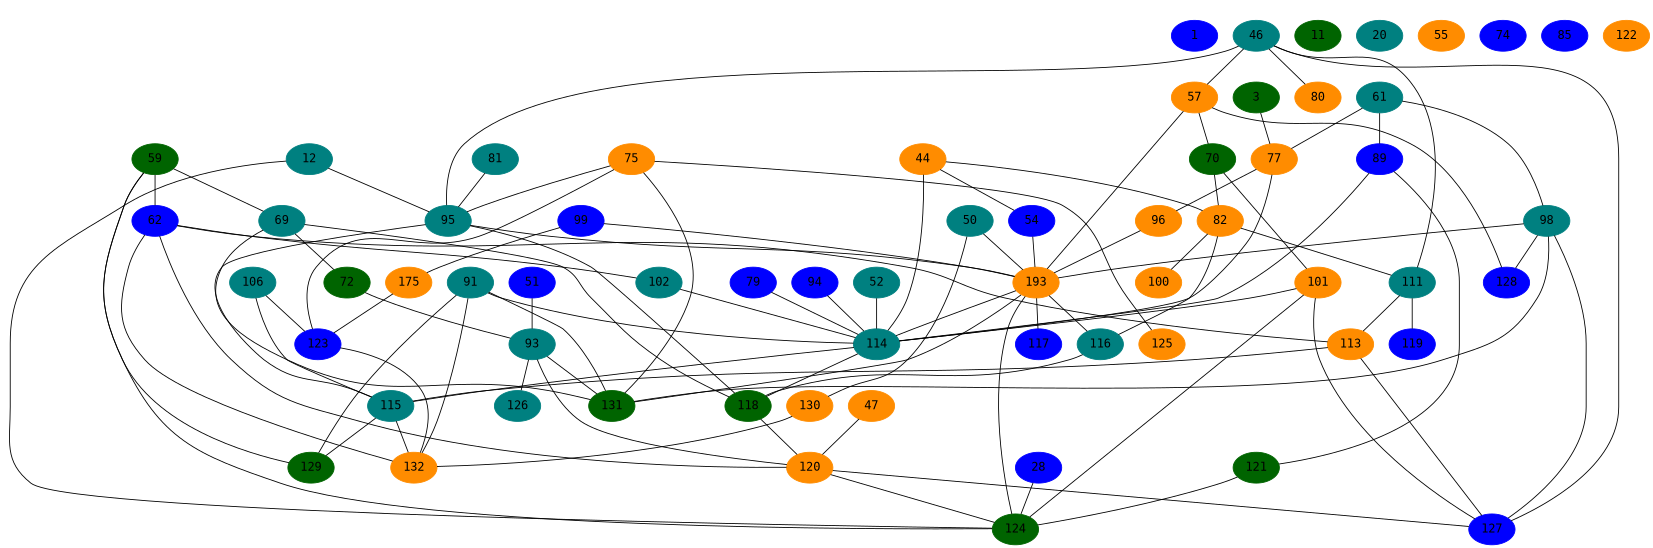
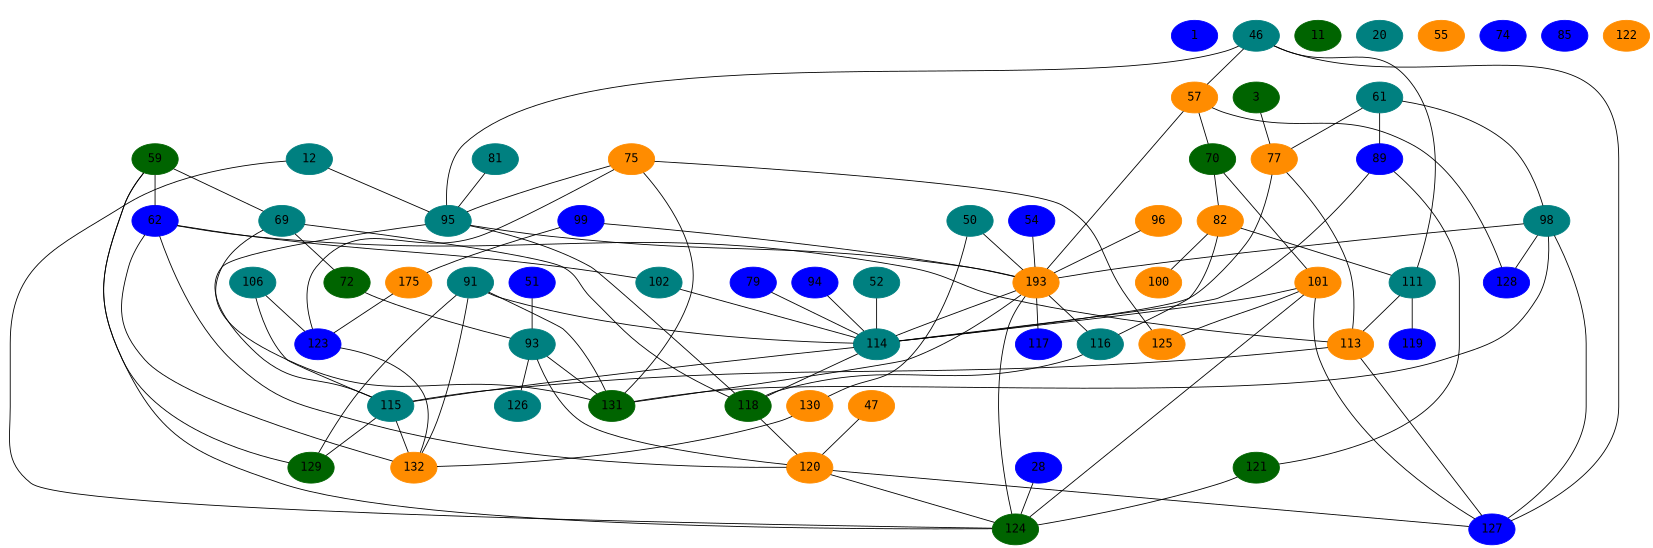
node "80": removed
node "44": removed
edge "77" -- "96": now "77" -- "113"
edge "101" -- "125": added
